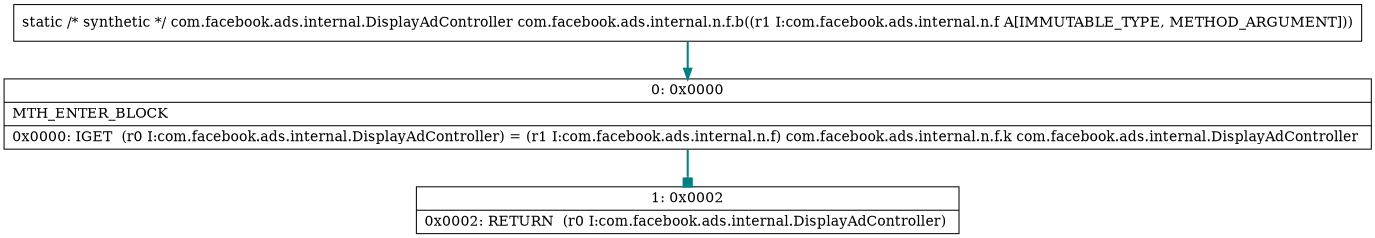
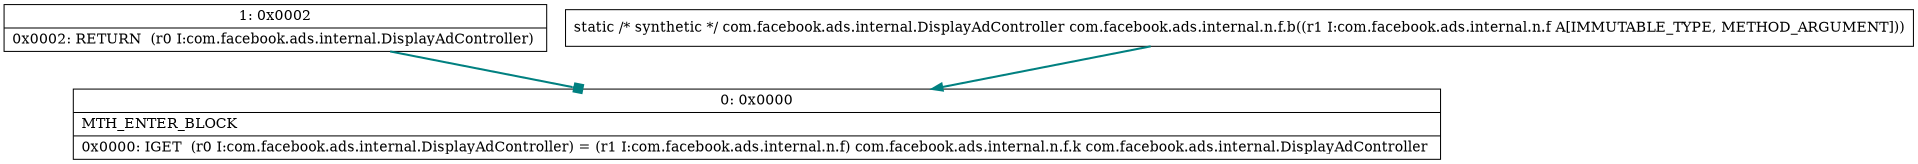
edge "0: 0x0000" -> "1: 0x0002": reversed
